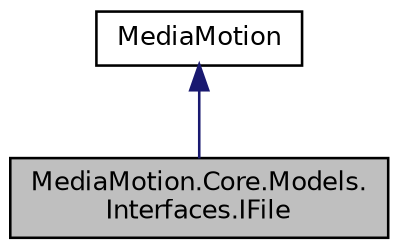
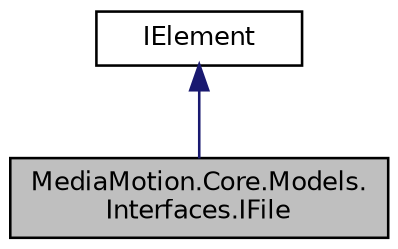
node "MediaMotion": label "MediaMotion" -> "IElement"
